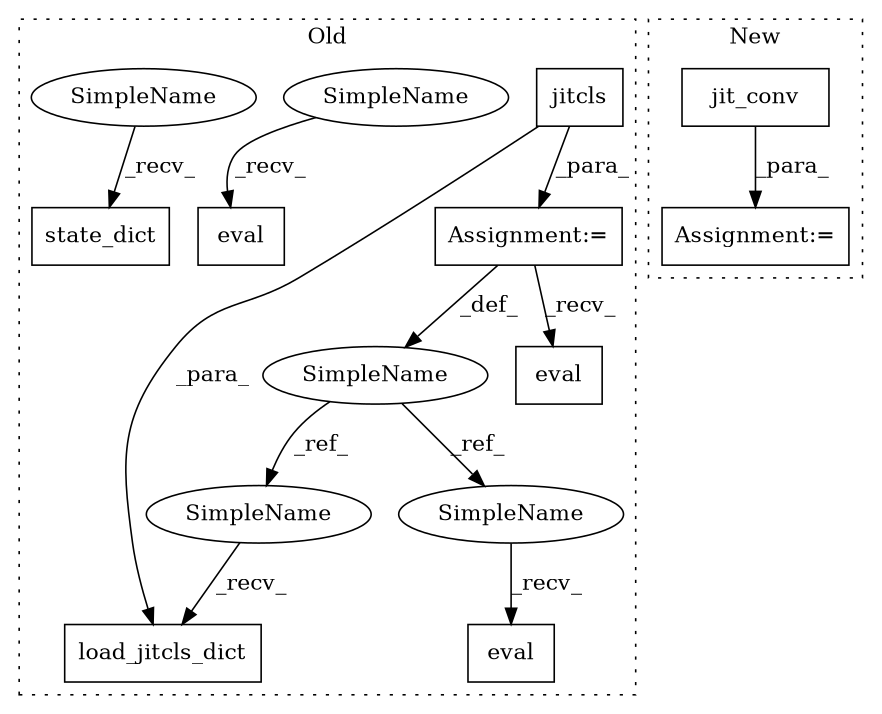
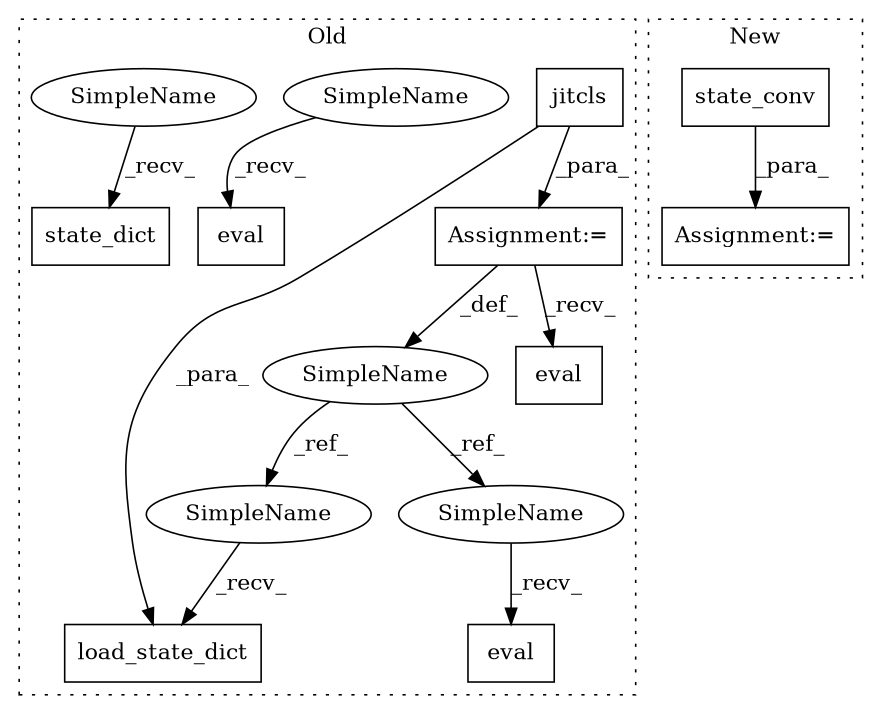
node "jit_conv": label "jit_conv" -> "state_conv"
node "load_jitcls_dict": label "load_jitcls_dict" -> "load_state_dict"
